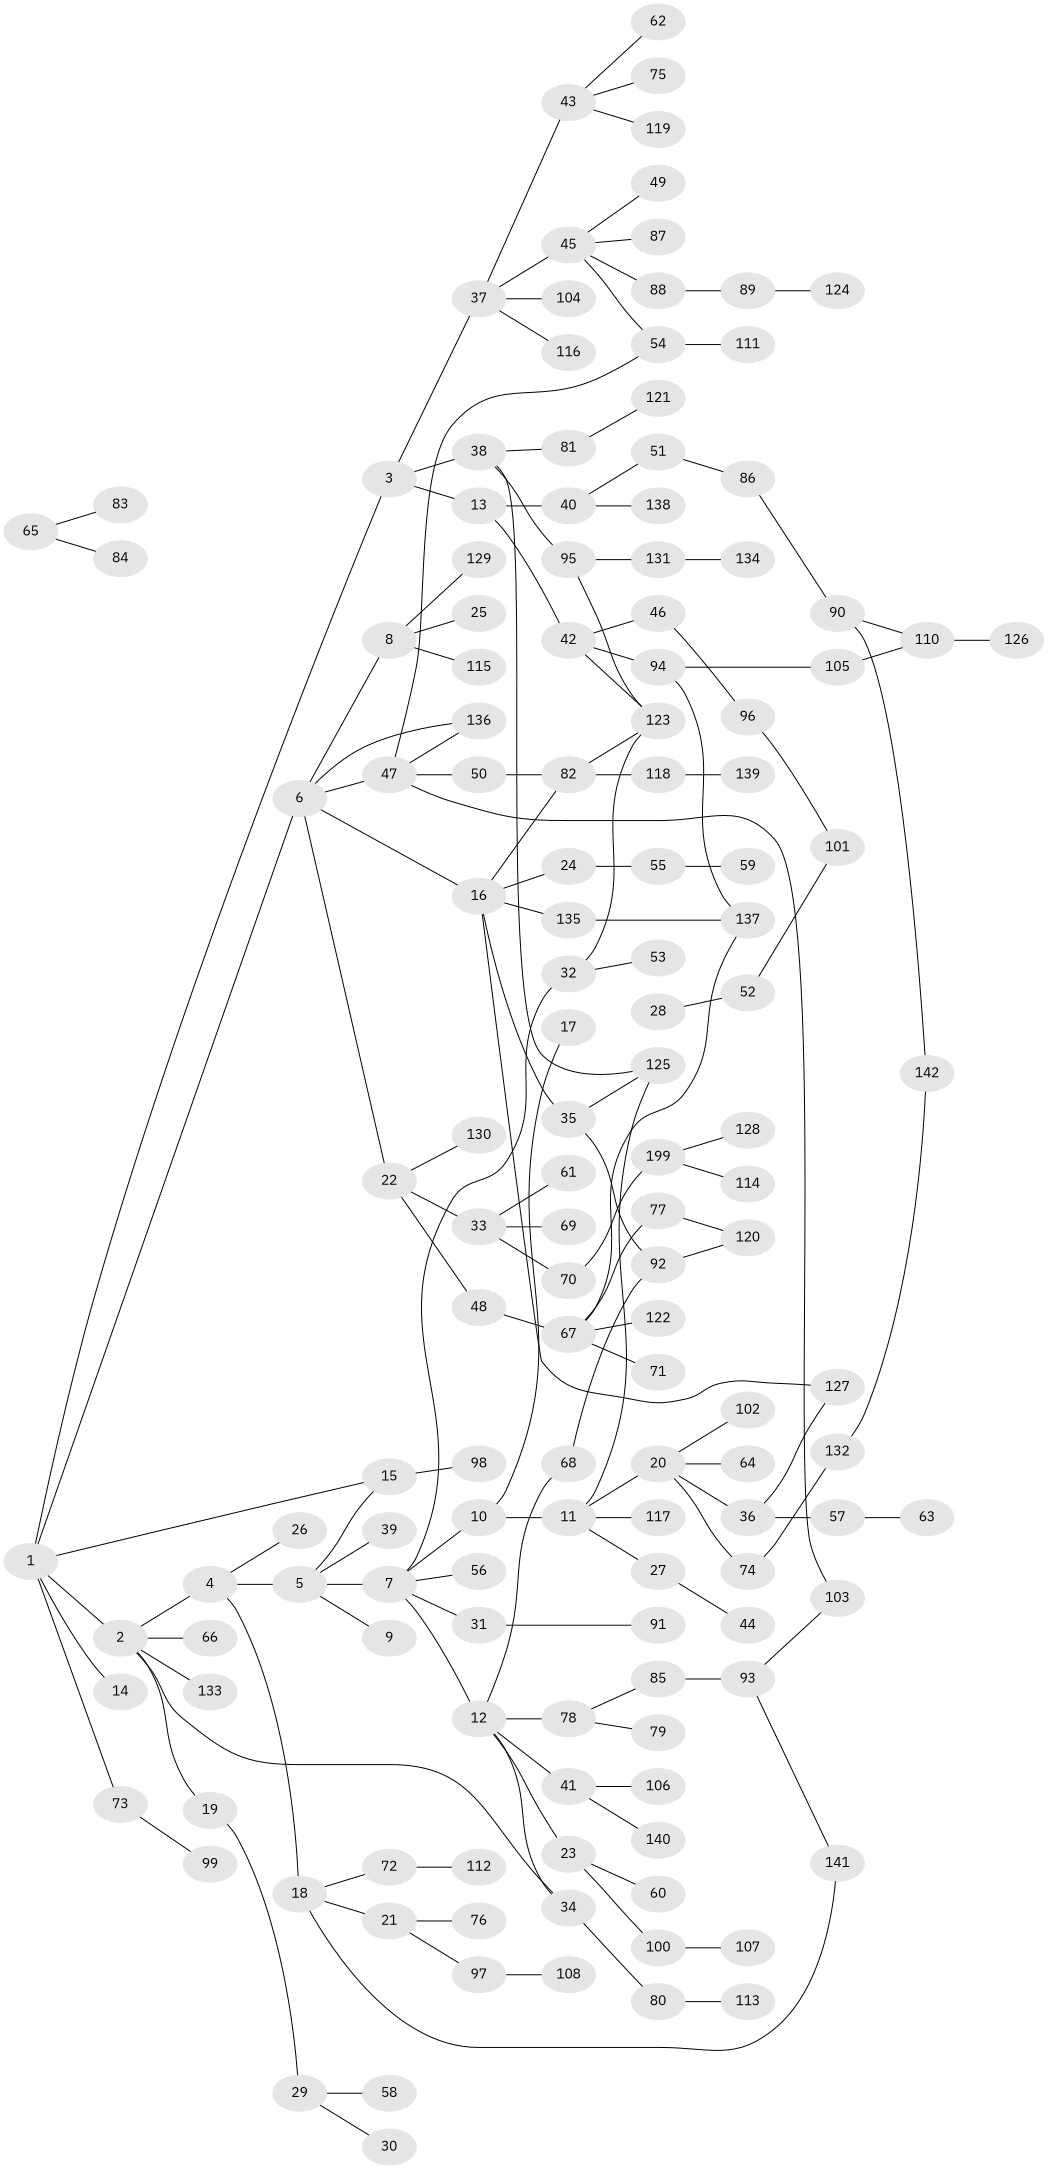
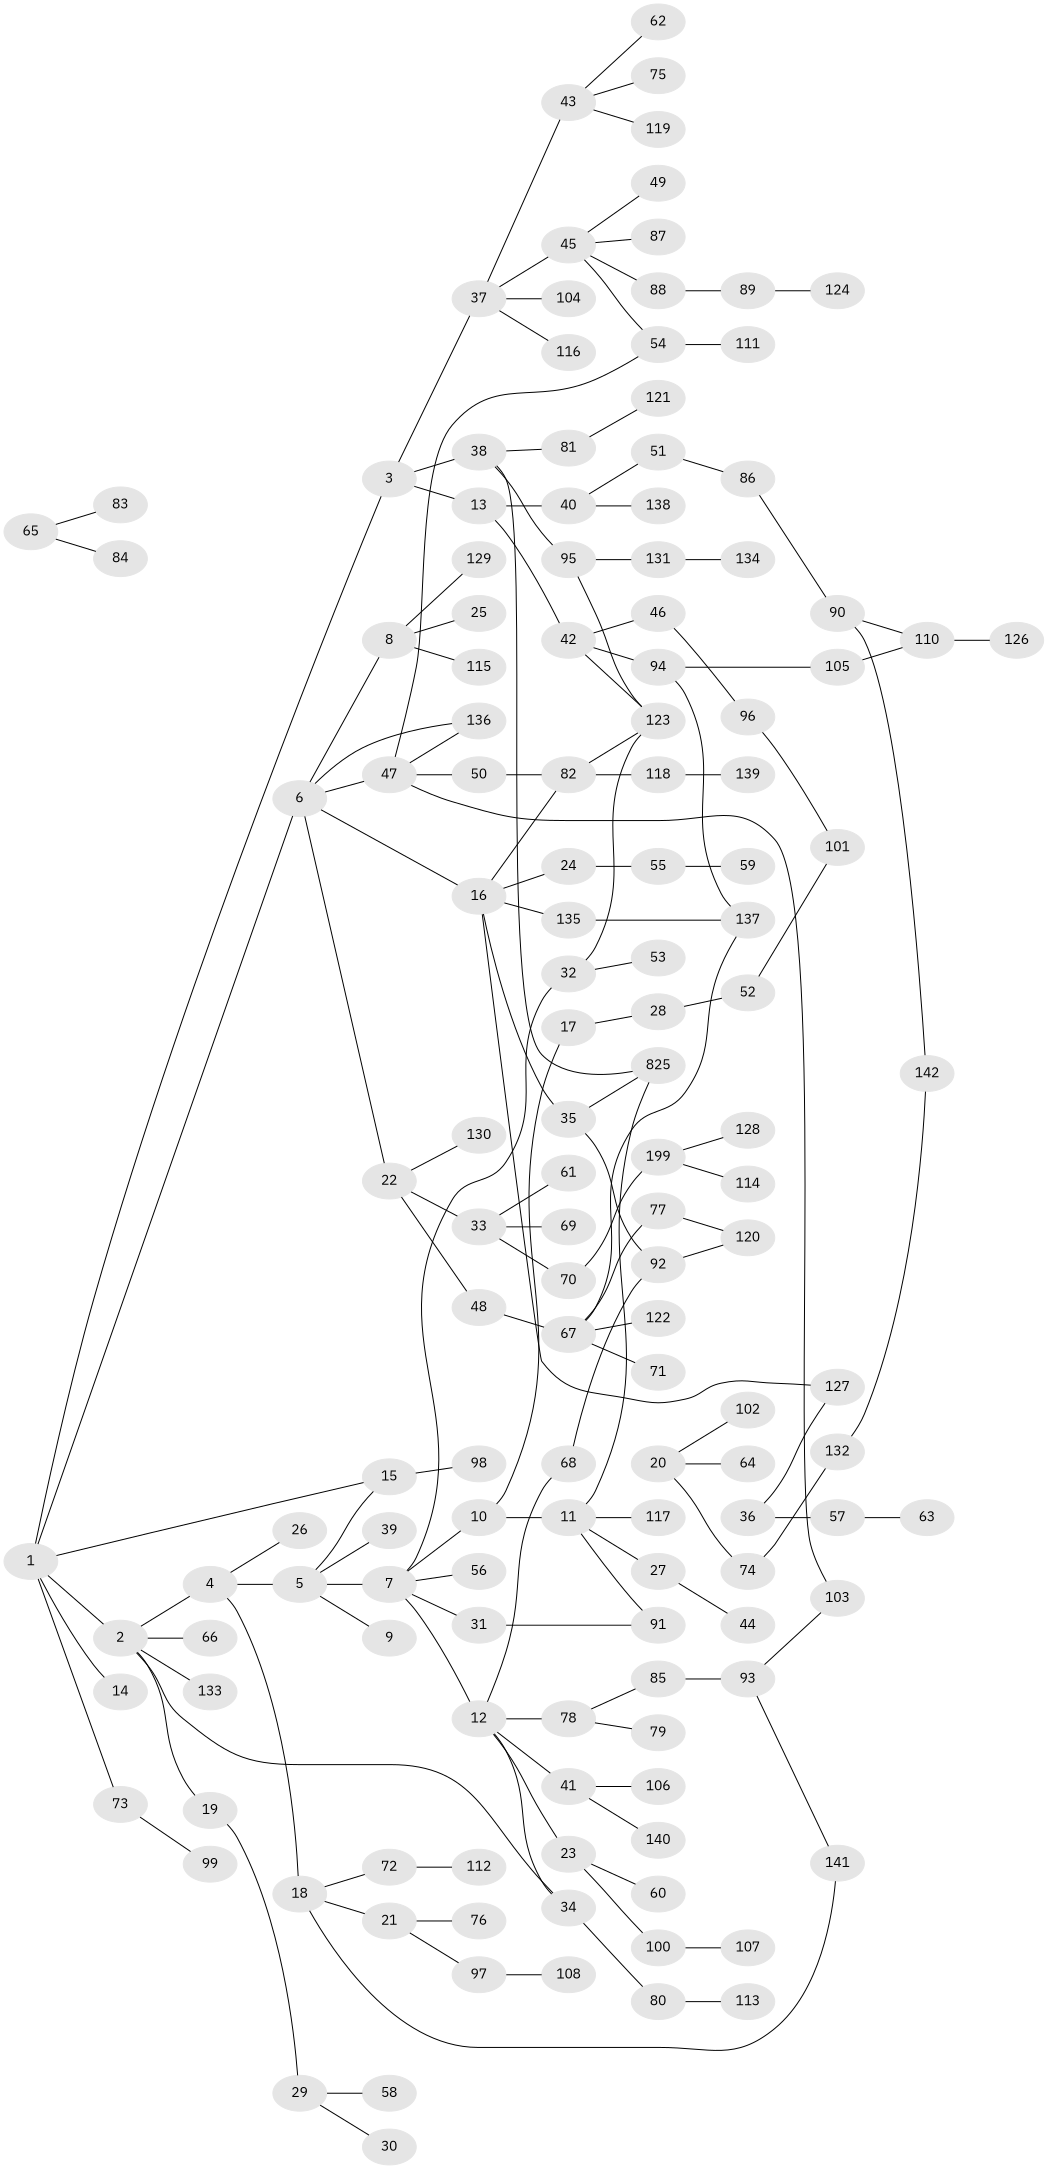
edge "28" -- "17": added
node "125": label "125" -> "825"
edge "20" -- "11": now "91" -- "11"
edge "20" -- "36": removed
